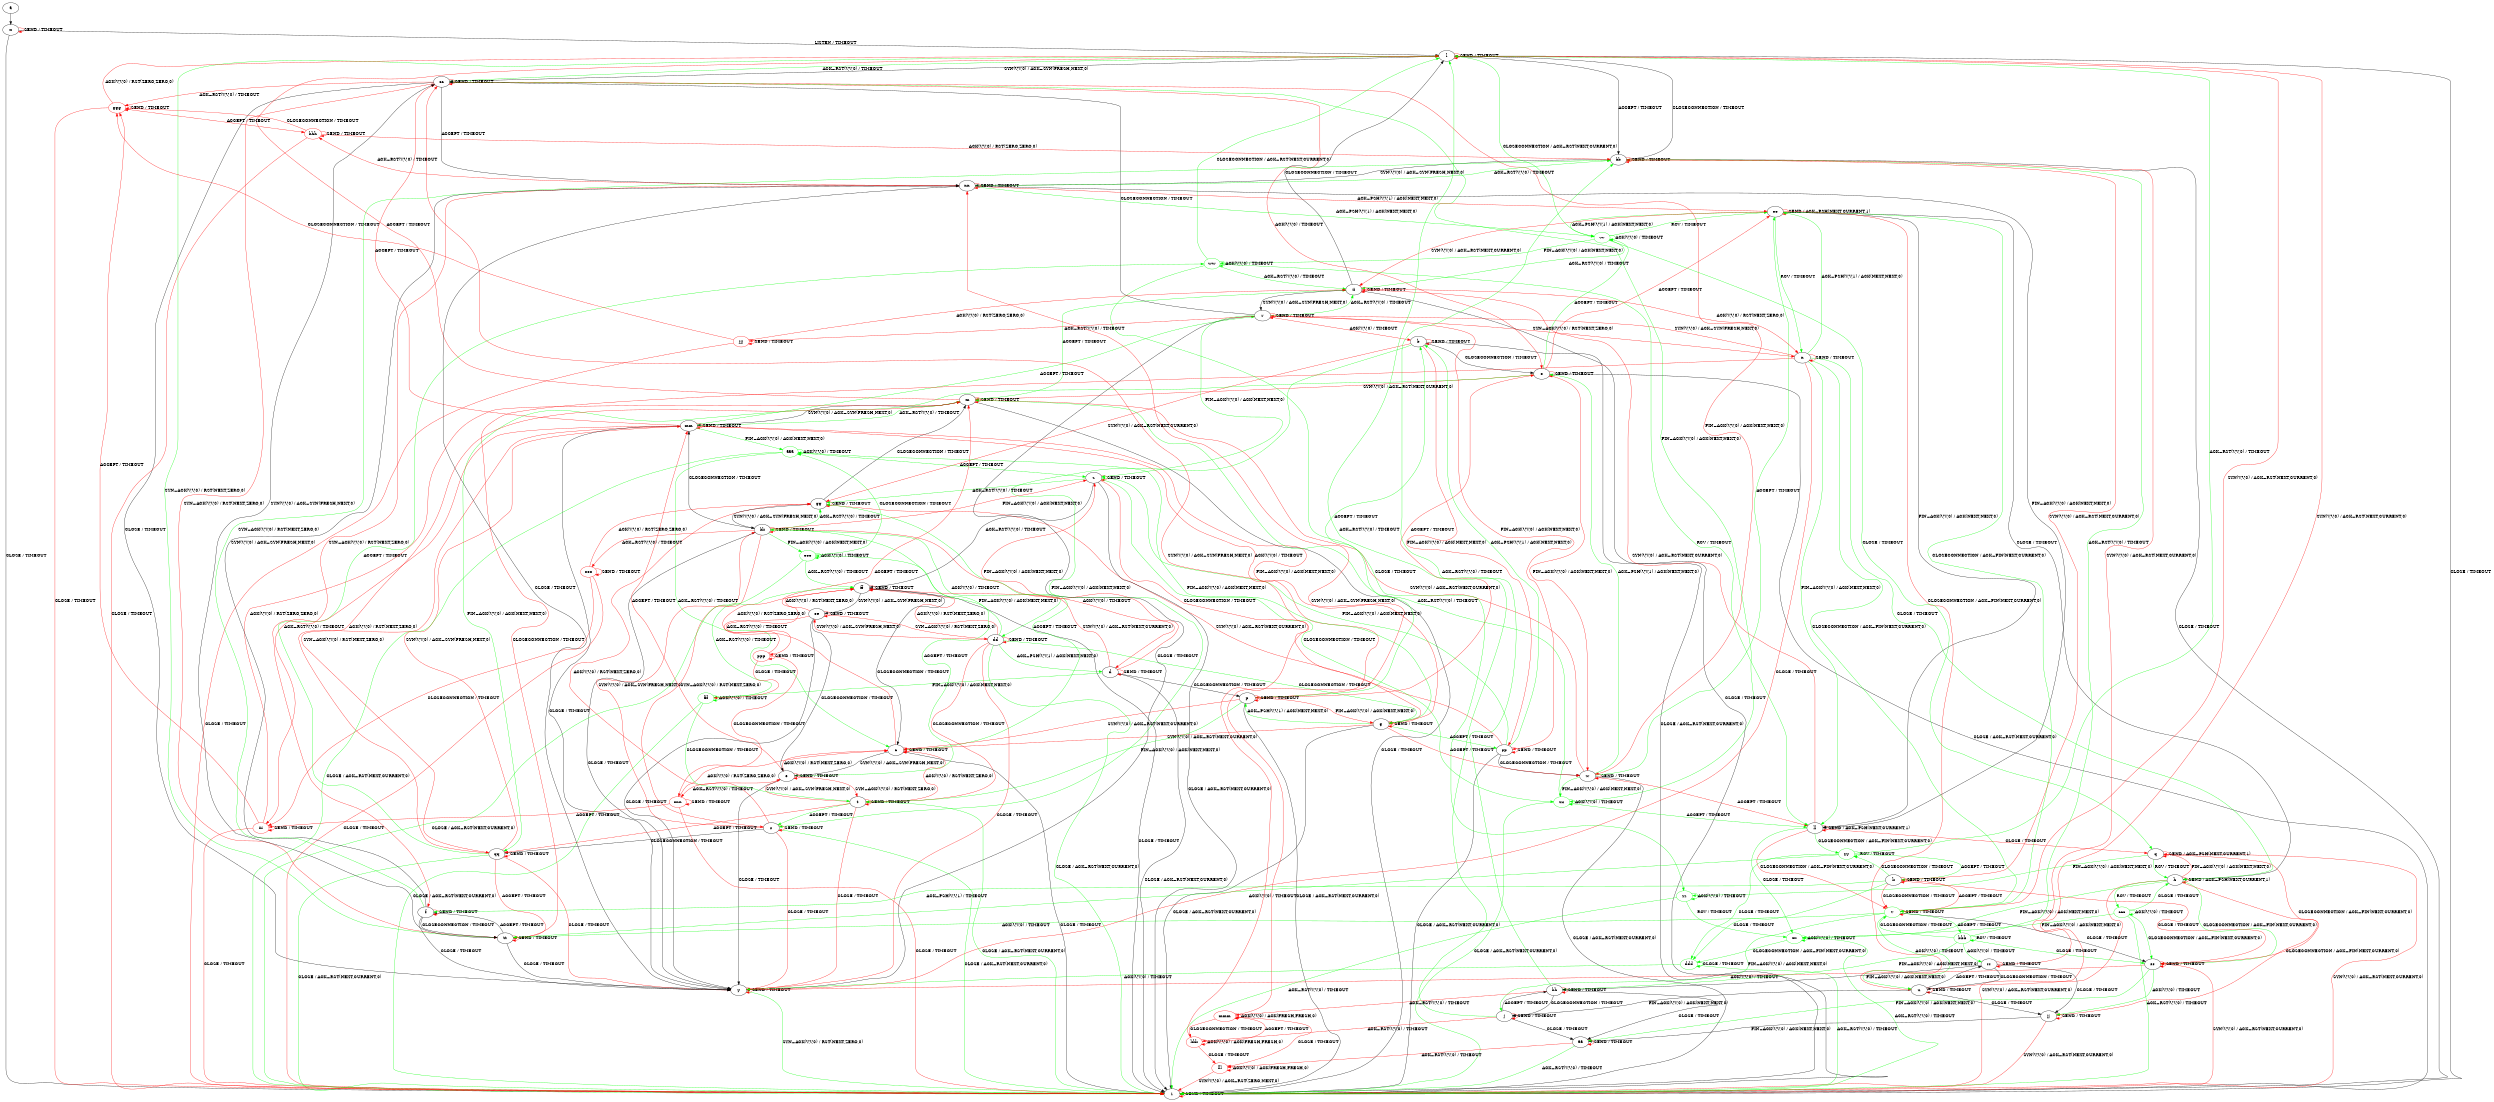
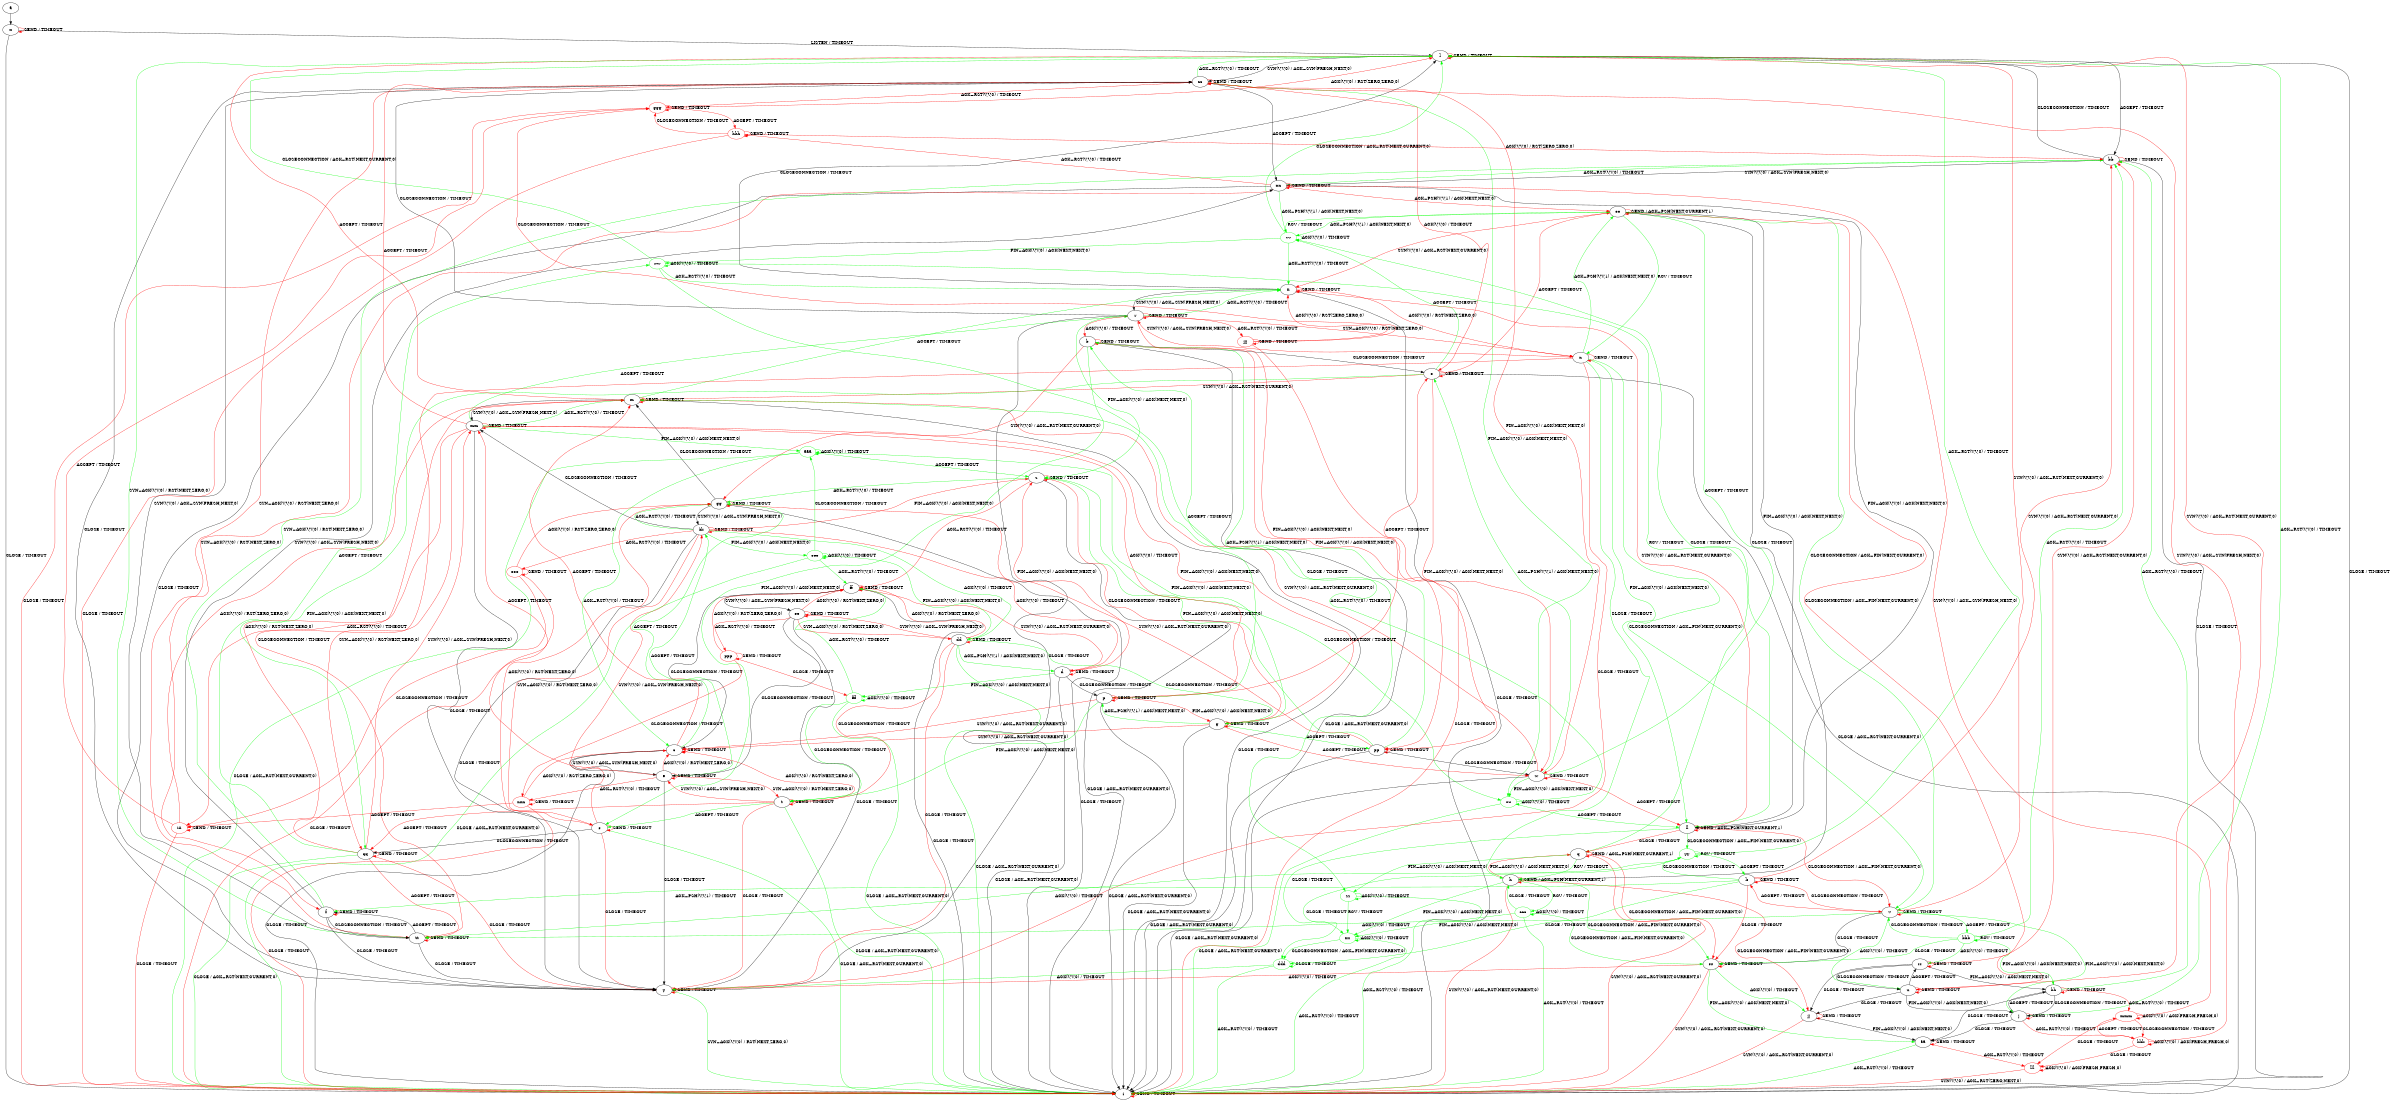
edge "z" -> "ff": color black -> red
edge "gg" -> "i": added, label "CLOSE / TIMEOUT"
node "v": color green -> black
